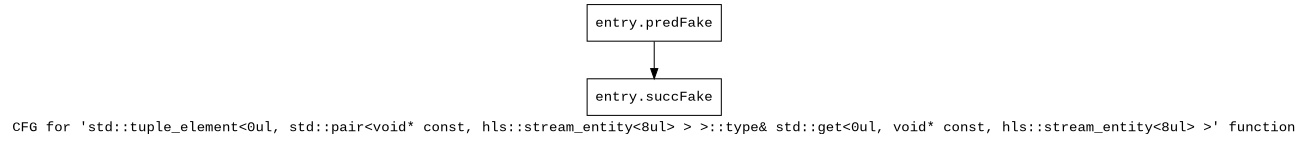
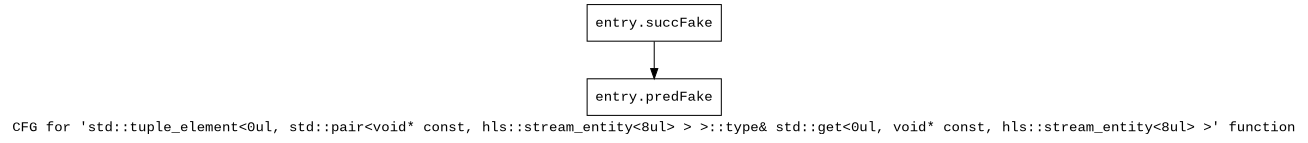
edge "entry.predFake" -> "entry.succFake": reversed
